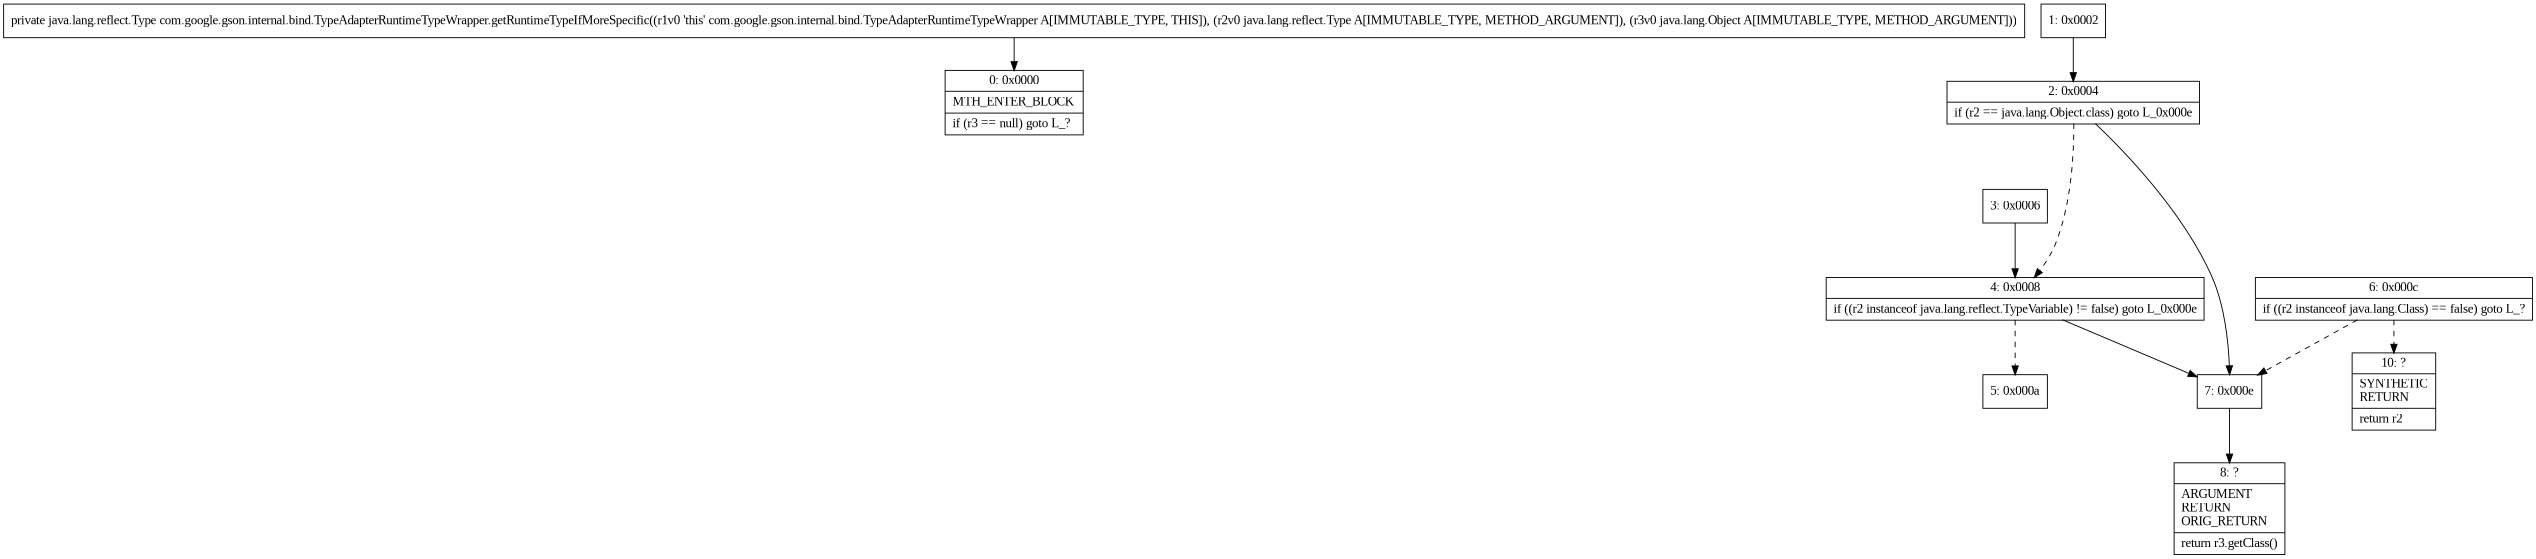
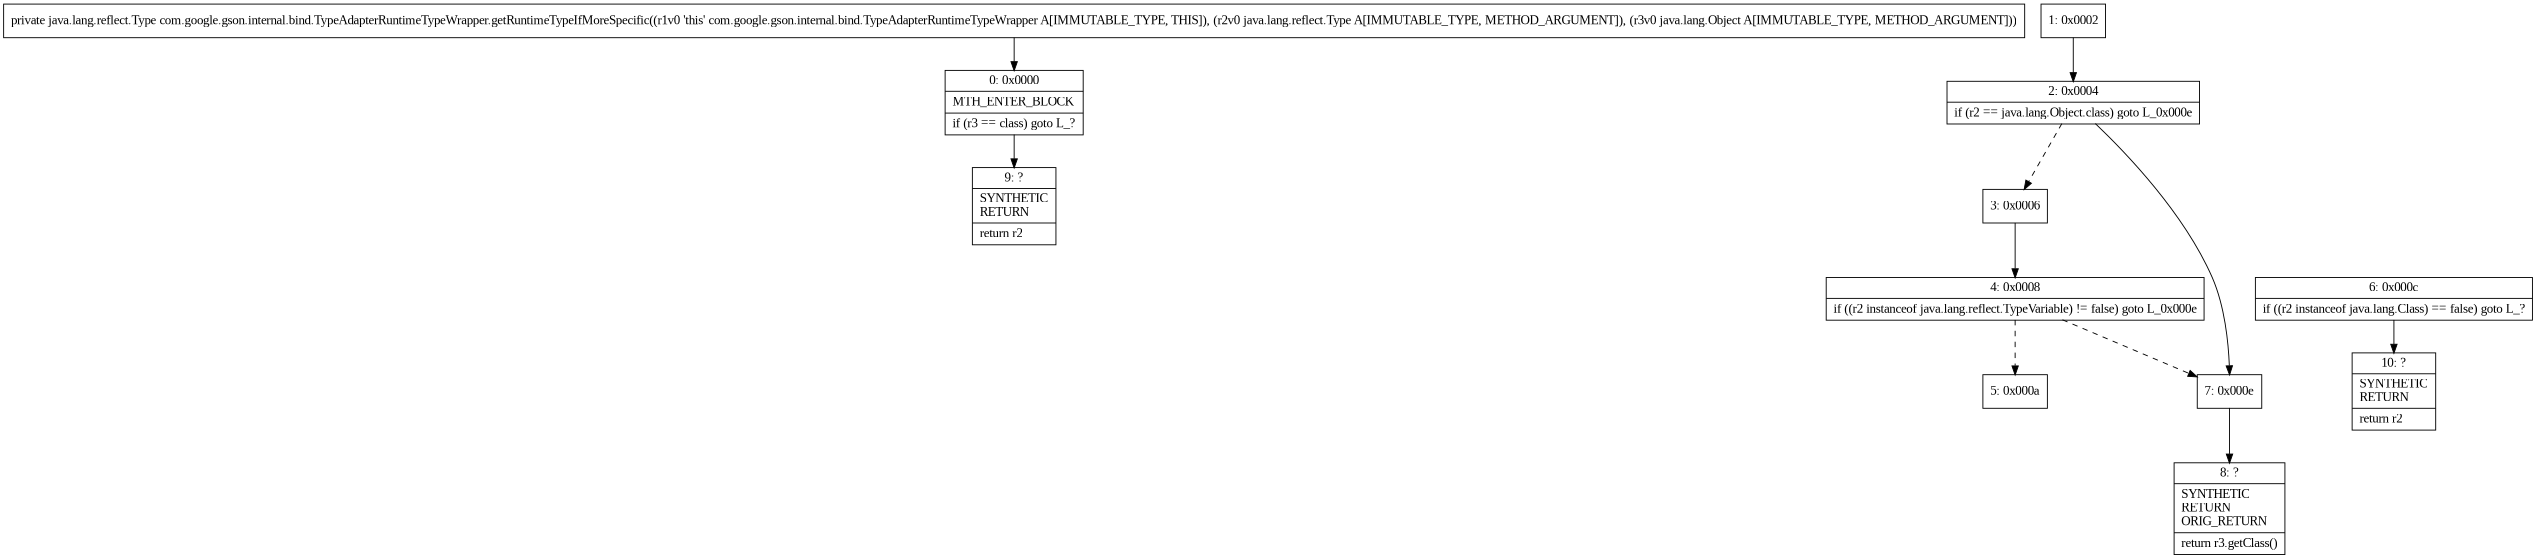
node "0: 0x0000": text "if (r3 == null) goto L_?" -> "if (r3 == class) goto L_?"
edge "2: 0x0004" -> "4: 0x0008": now "2: 0x0004" -> "3: 0x0006"
node "9: ?": added
edge "6: 0x000c" -> "10: ?": style dashed -> solid
edge "6: 0x000c" -> "7: 0x000e": removed
edge "4: 0x0008" -> "7: 0x000e": style solid -> dashed
node "8: ?": text "ARGUMENT" -> "SYNTHETIC"
